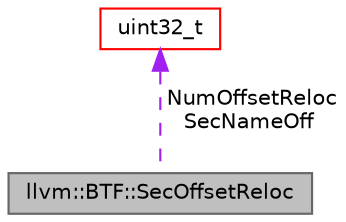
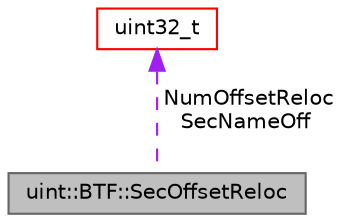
node "llvm::BTF::SecOffsetReloc": label "llvm::BTF::SecOffsetReloc" -> "uint::BTF::SecOffsetReloc"
